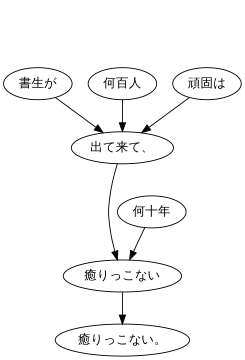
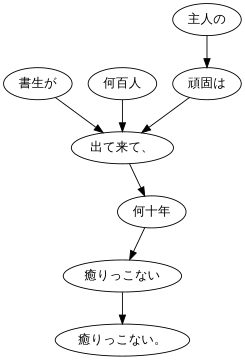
node "主人の": added
edge "出て来て、" -> "癒りっこない": now "出て来て、" -> "何十年"
